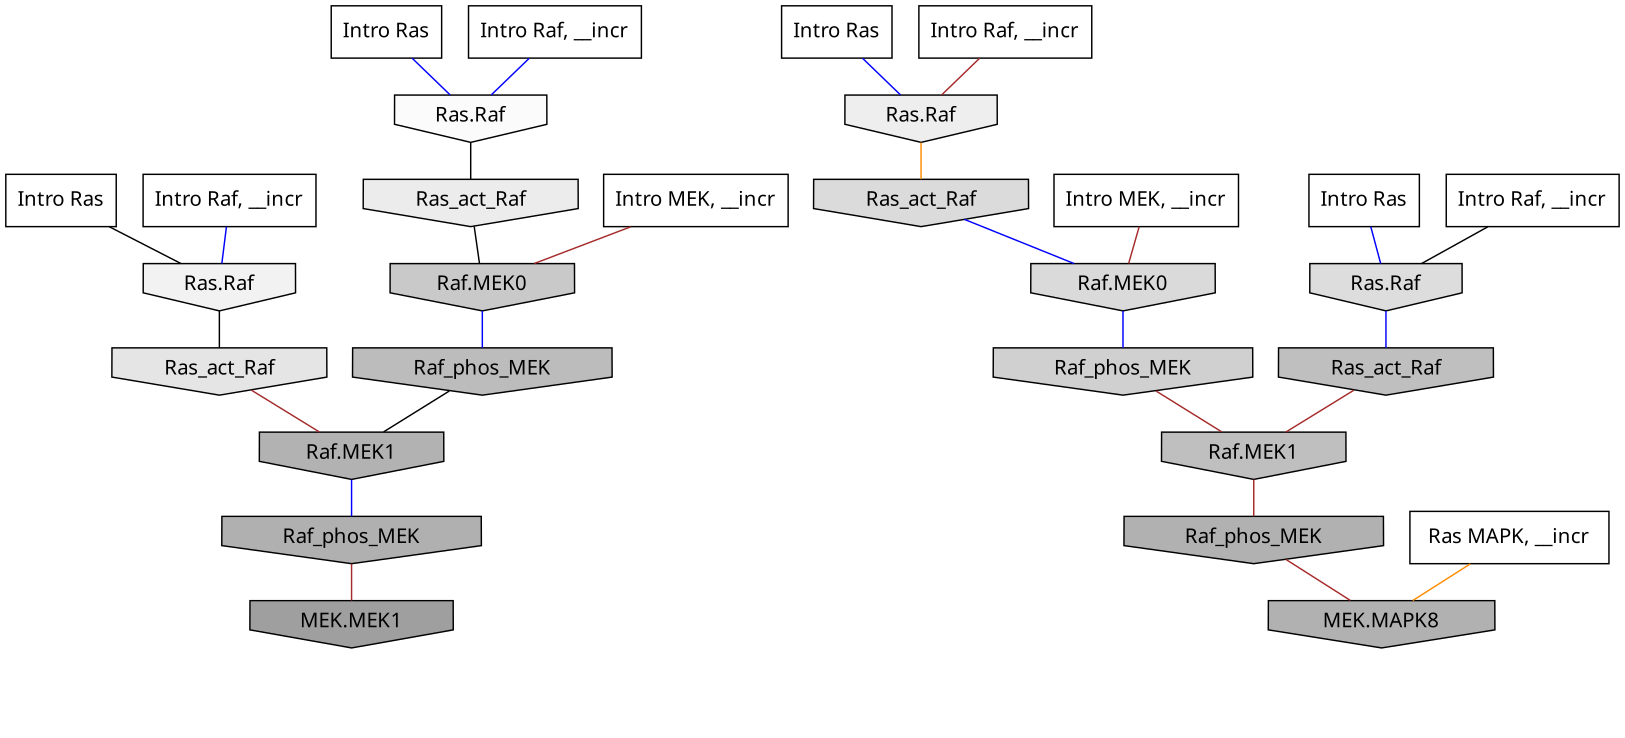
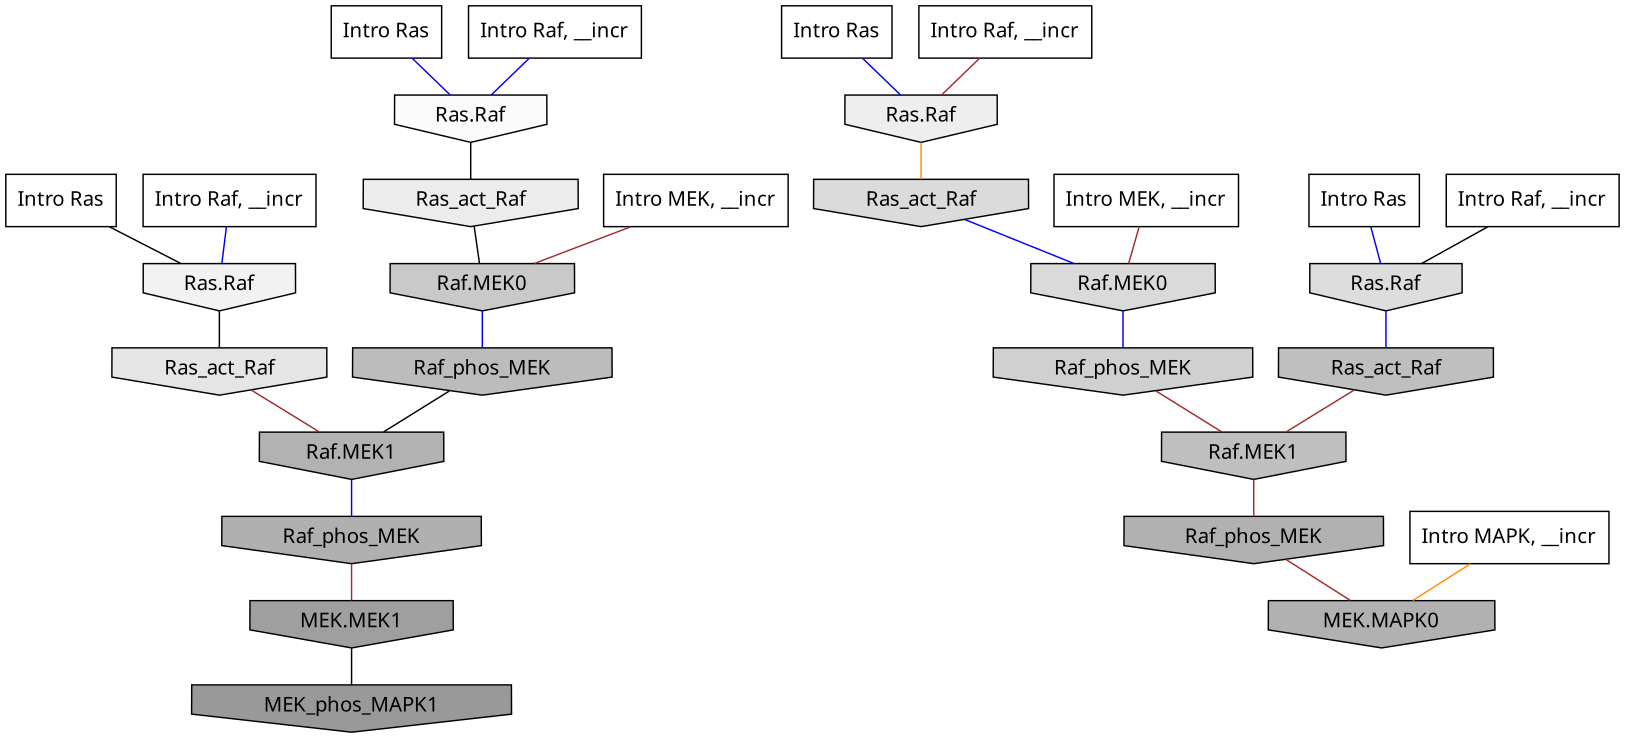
node "Ras MAPK, __incr": label "Ras MAPK, __incr" -> "Intro MAPK, __incr"
node "MEK.MAPK8": label "MEK.MAPK8" -> "MEK.MAPK0"
node "MEK_phos_MAPK1": added
